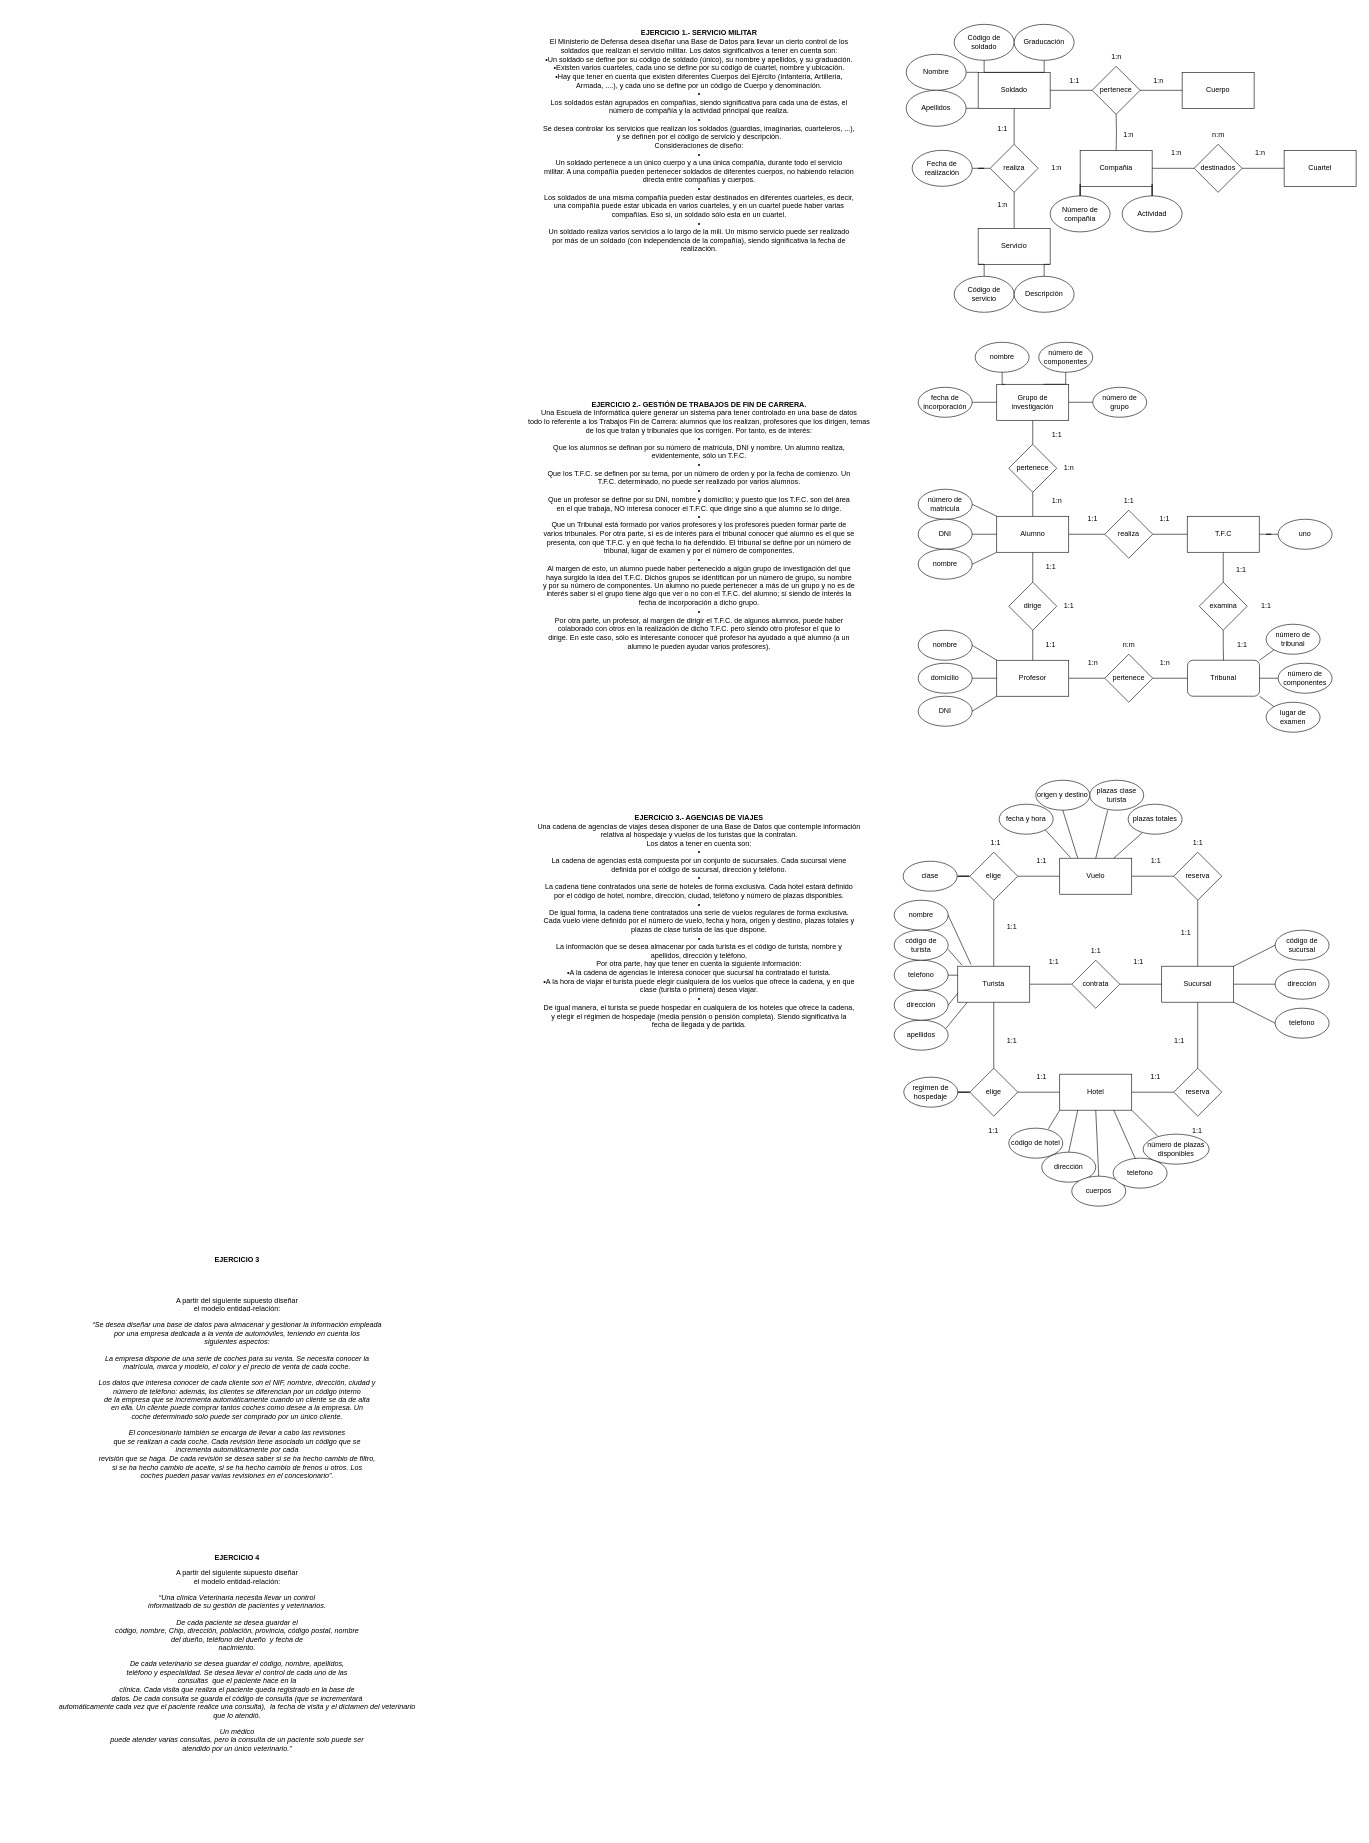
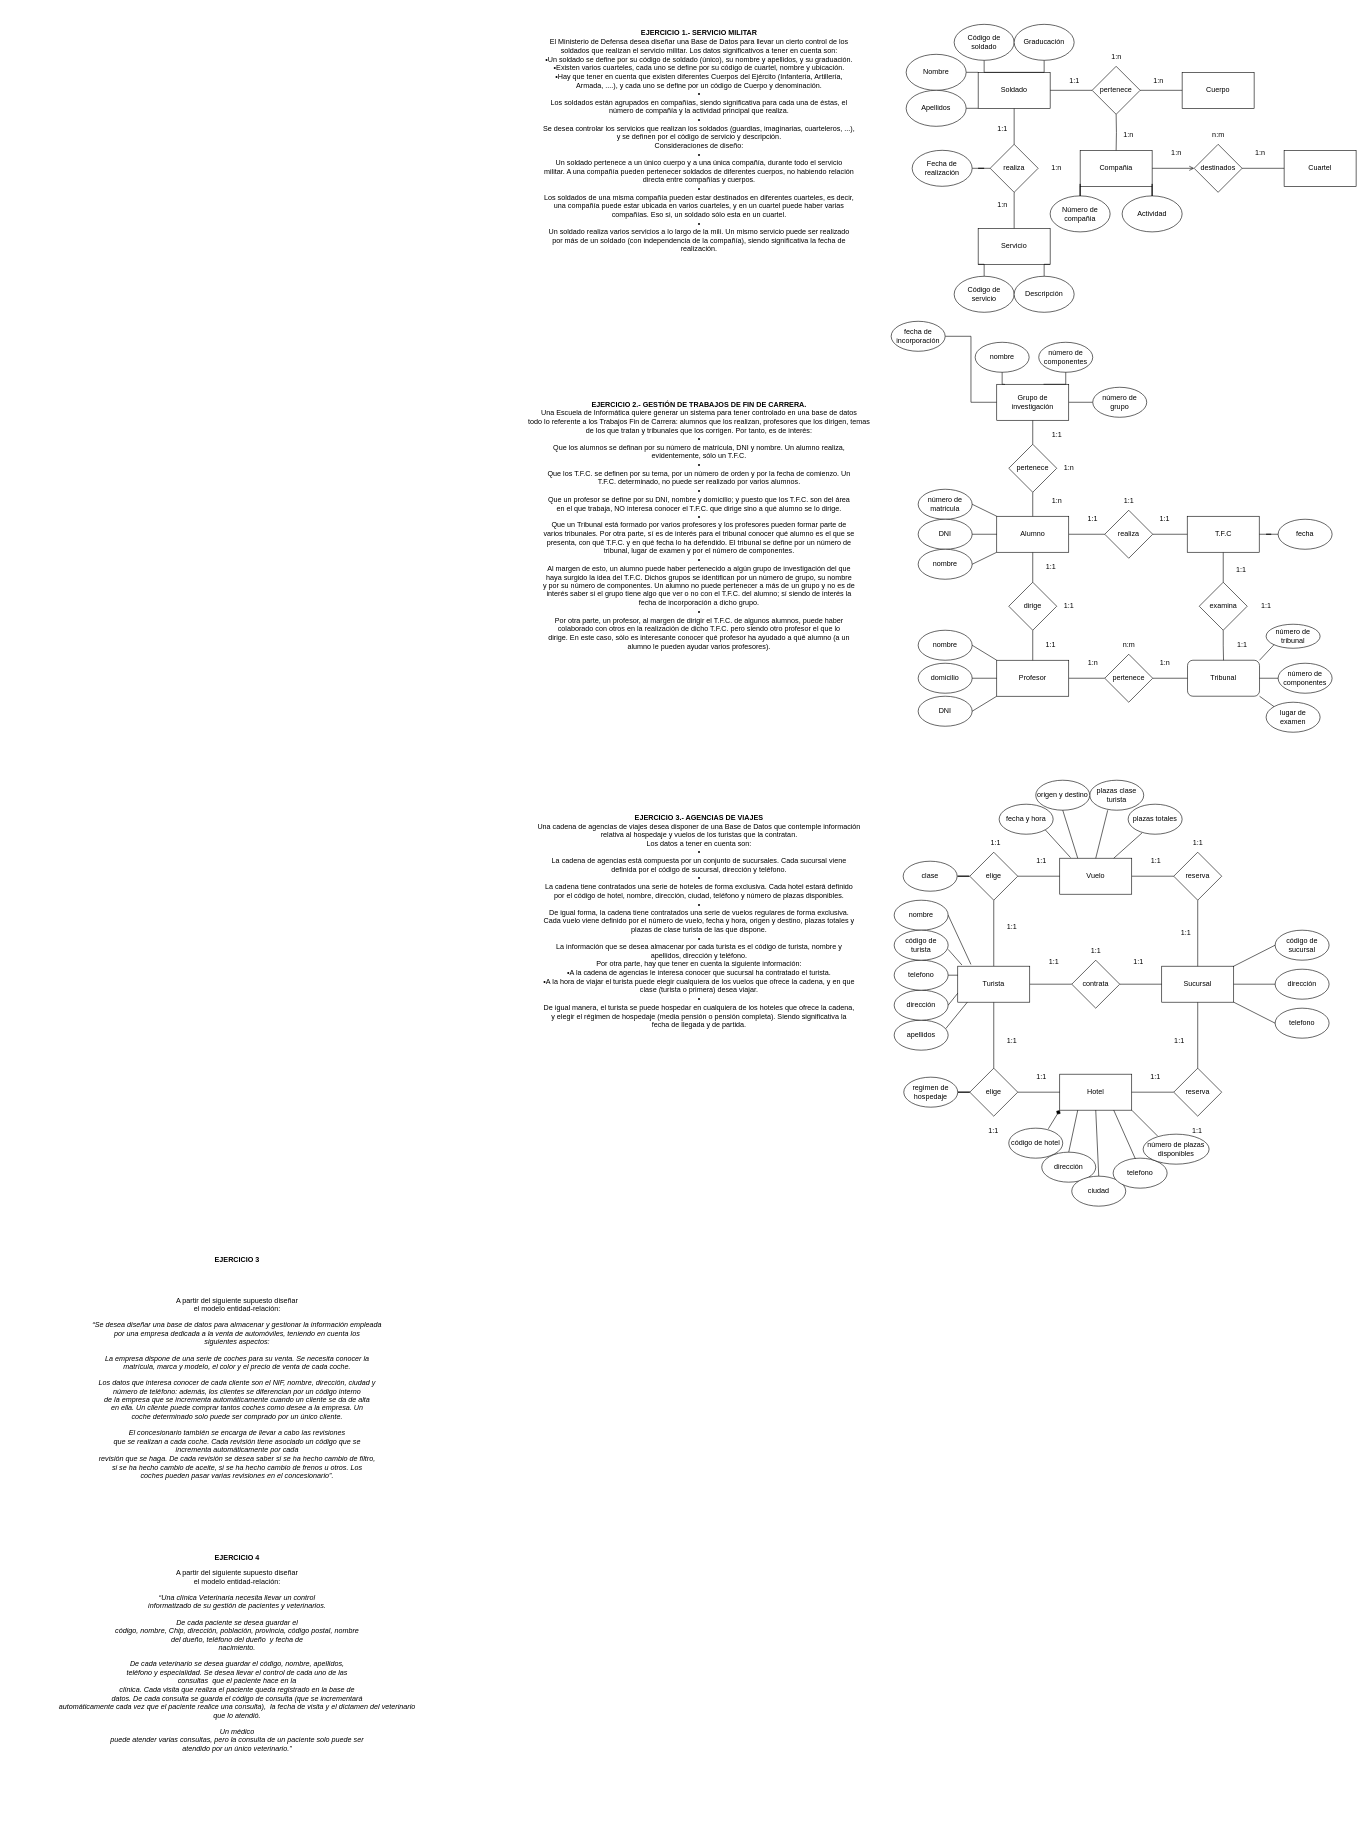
edge "Compañia" -- "destinados": arrowhead none -> open
node "fecha de incorporación": moved (945, 402) -> (918, 336)
node "uno": label "uno" -> "fecha"
node "número de tribunal": size 54x30 -> 54x24
edge "Hotel" -- "código de hotel": arrowhead none -> diamond
node "cuerpos": label "cuerpos" -> "ciudad"
